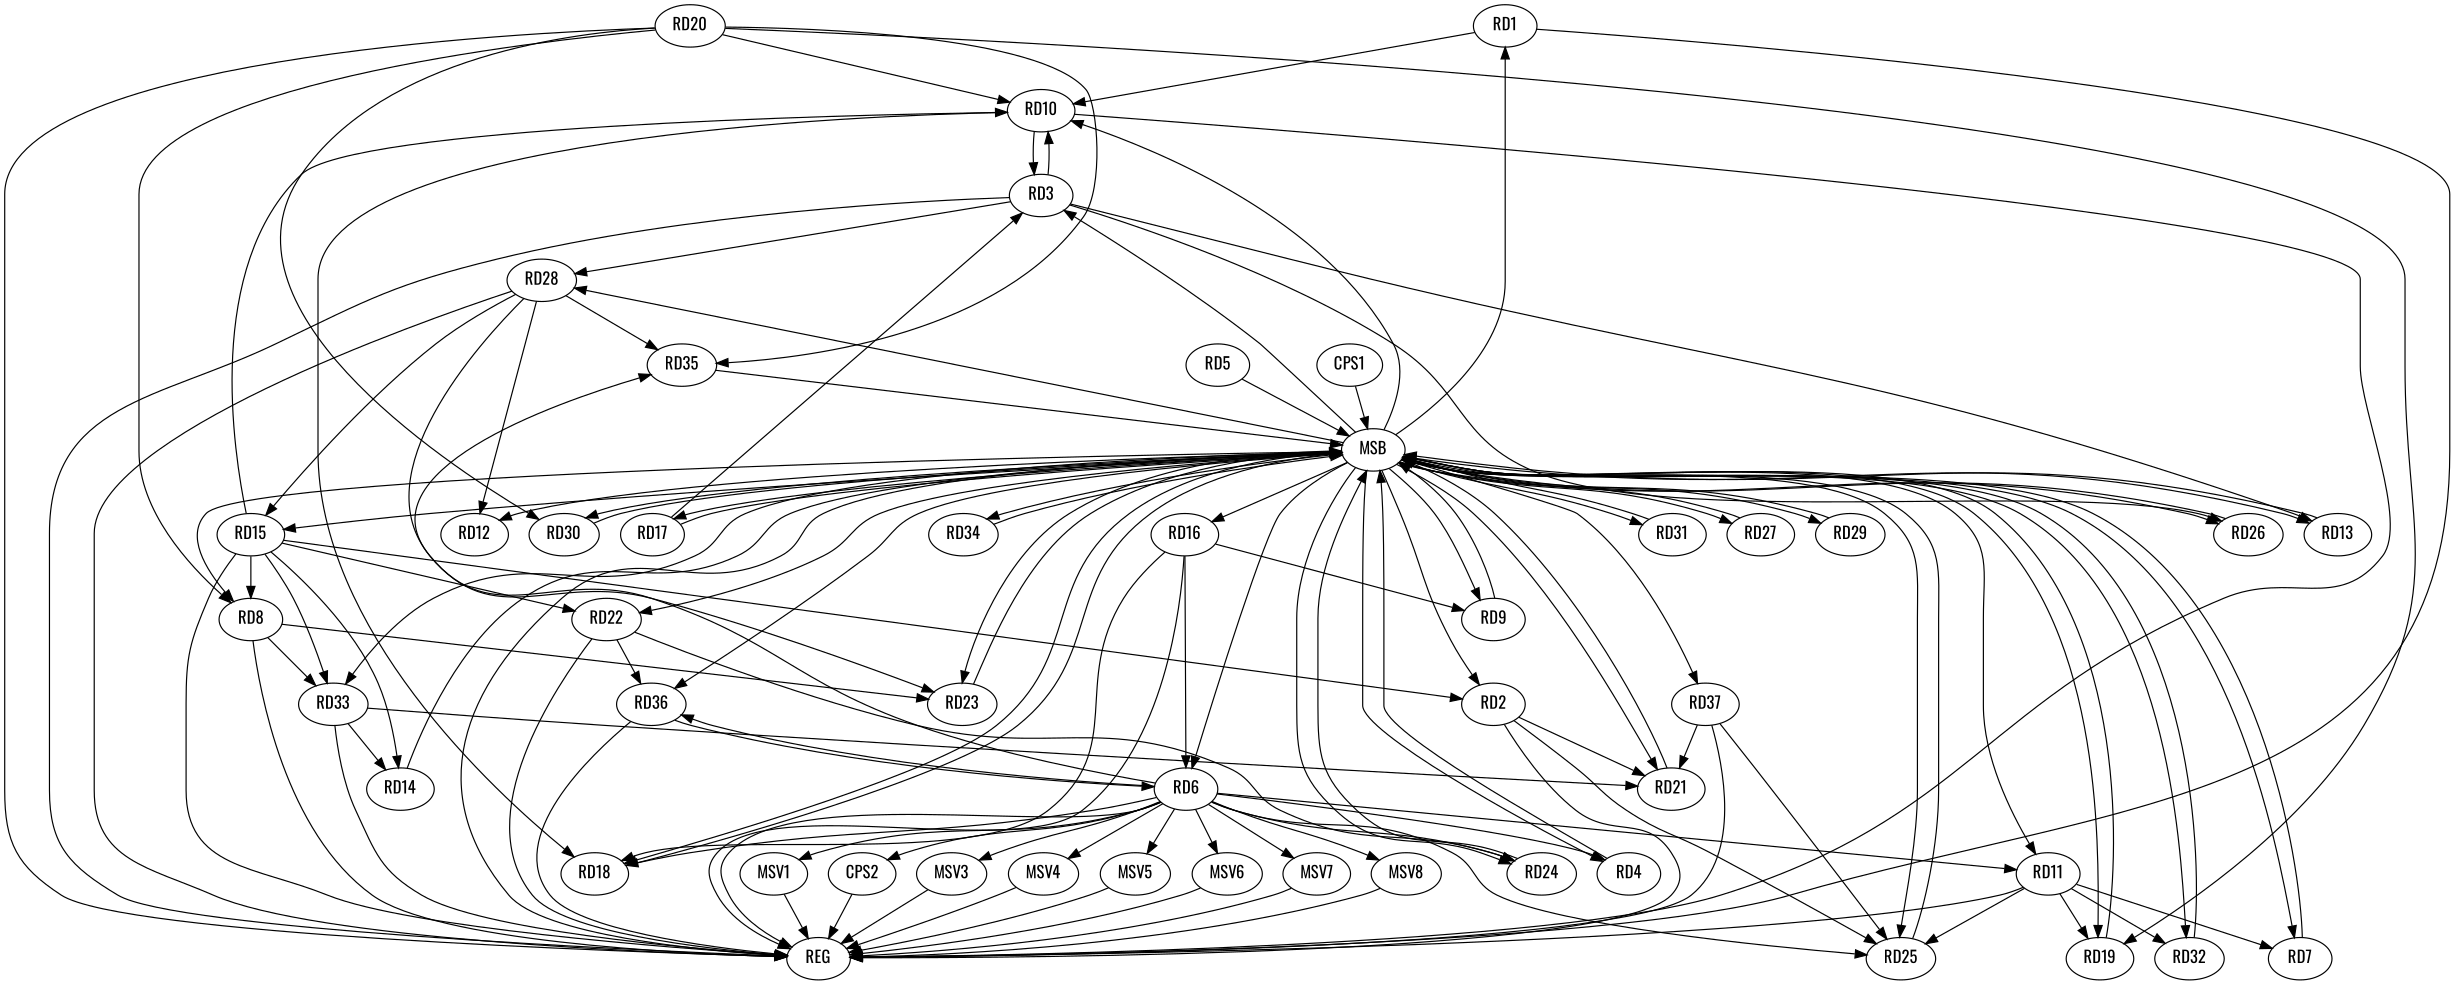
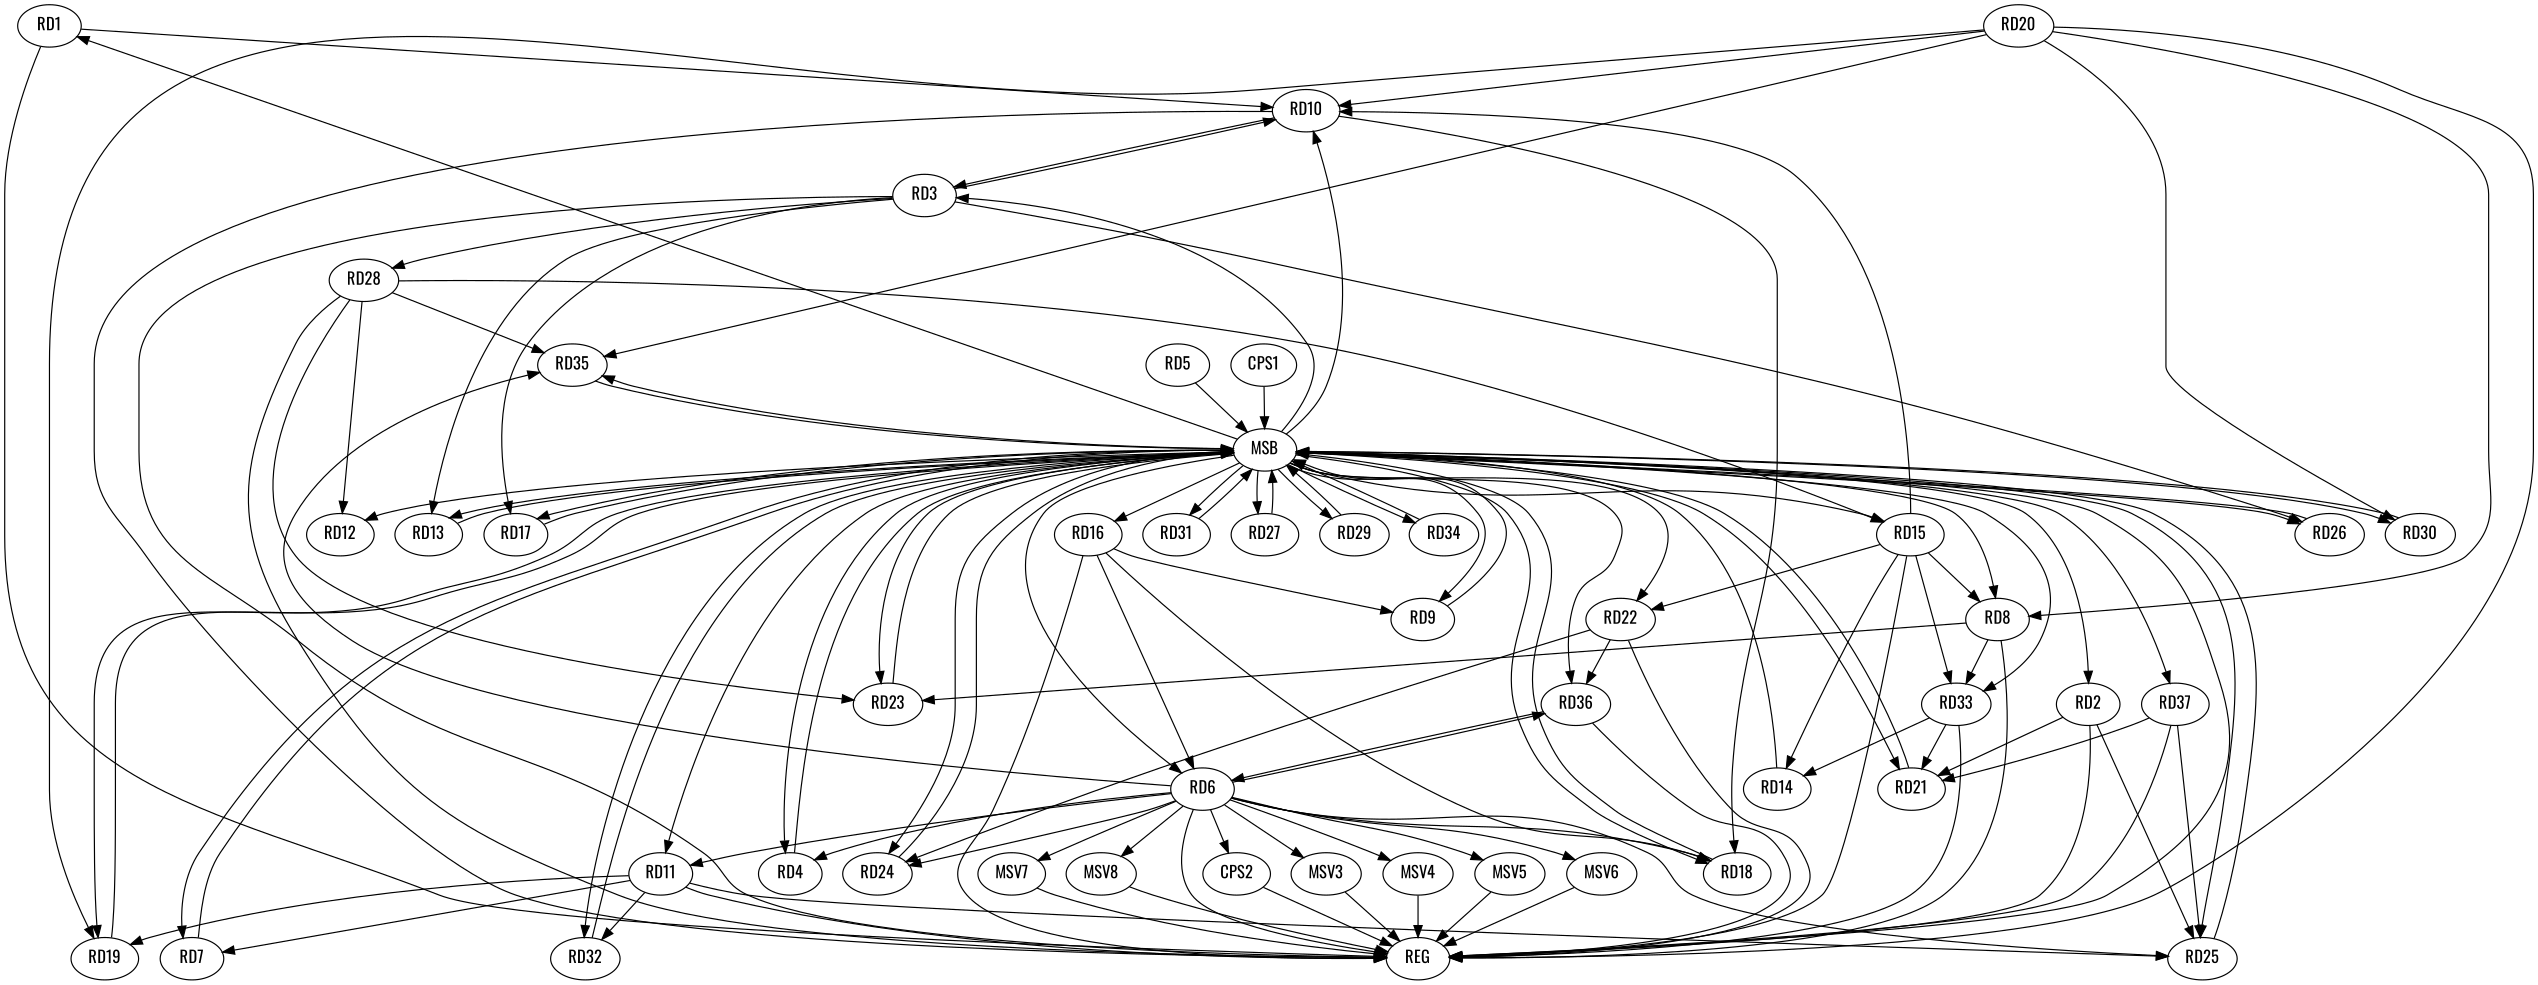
edge "MSB" -> "RD28": now "MSB" -> "RD35"
edge "RD17" -> "RD3": reversed
edge "RD15" -> "RD2": removed
node "MSV1": removed
